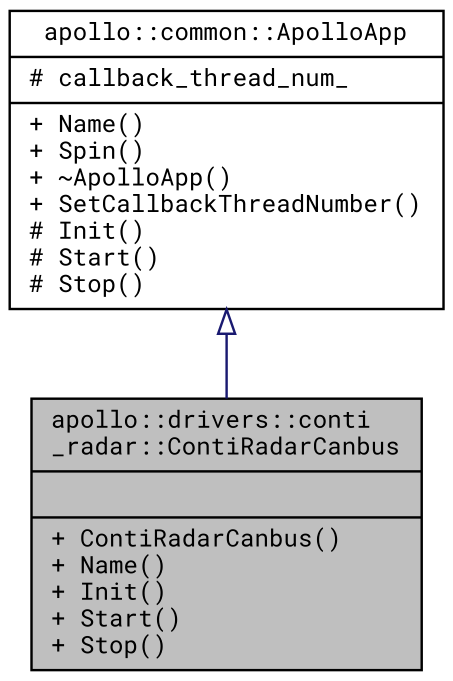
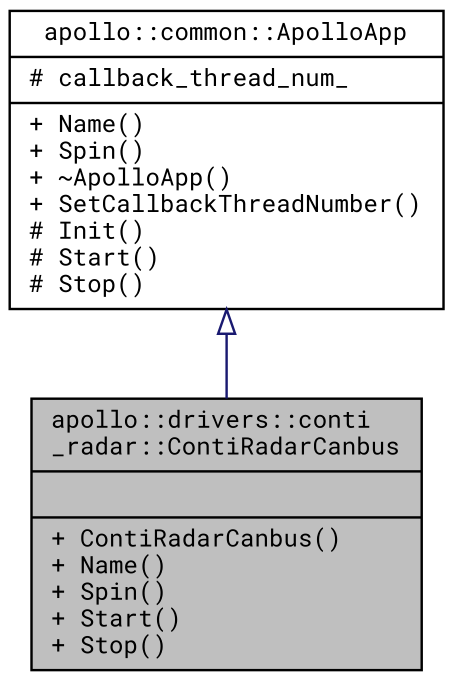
node "apollo::drivers::conti": text "+ Init()" -> "+ Spin()"
